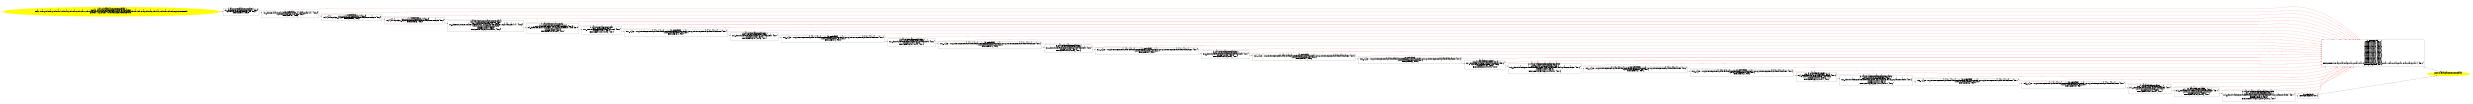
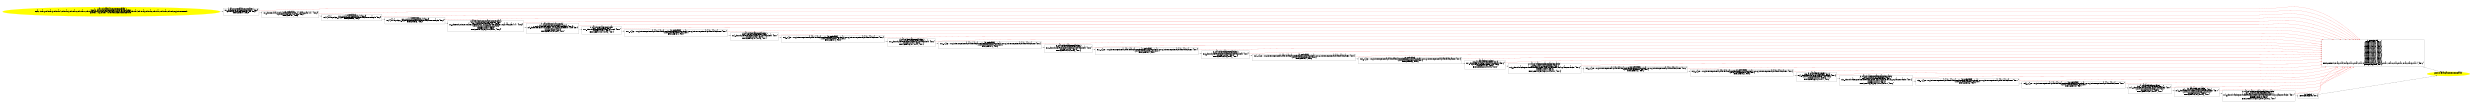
node "32:  method_body APPLY_ABSTRACTION; [line 78]": label "32:  method_body APPLY_ABSTRACTION; [line 78]" -> "32:  fun_body APPLY_ABSTRACTION; [line 78]"
